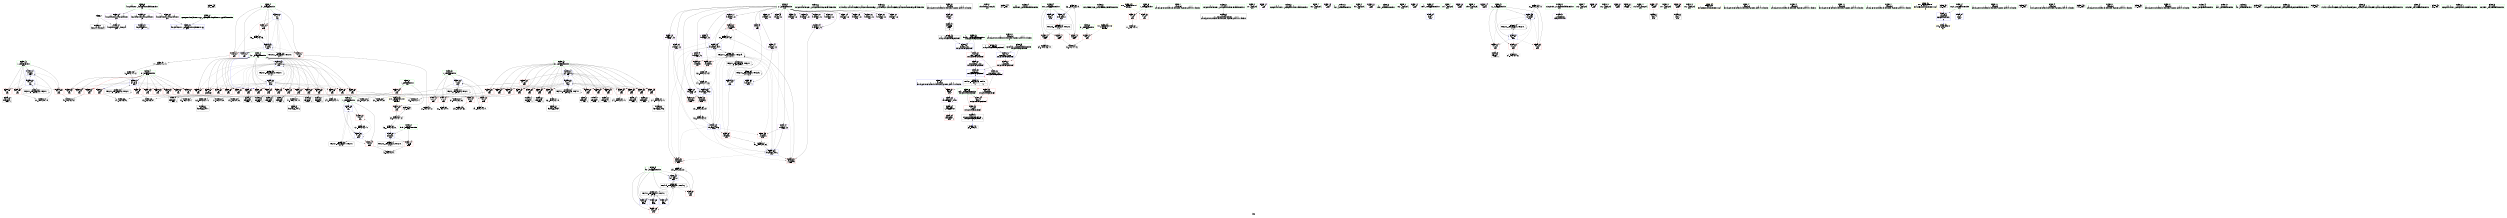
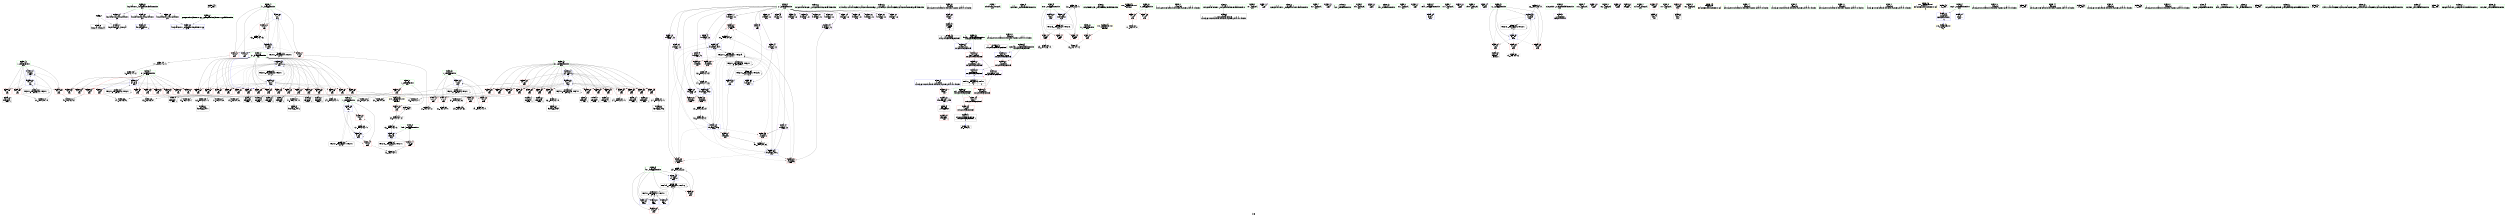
node "NodeID: 444": removed
node "NodeID: 69": text "main" -> "endlIcSt"
node "NodeID: 170": text "precisionEl" -> "main"
